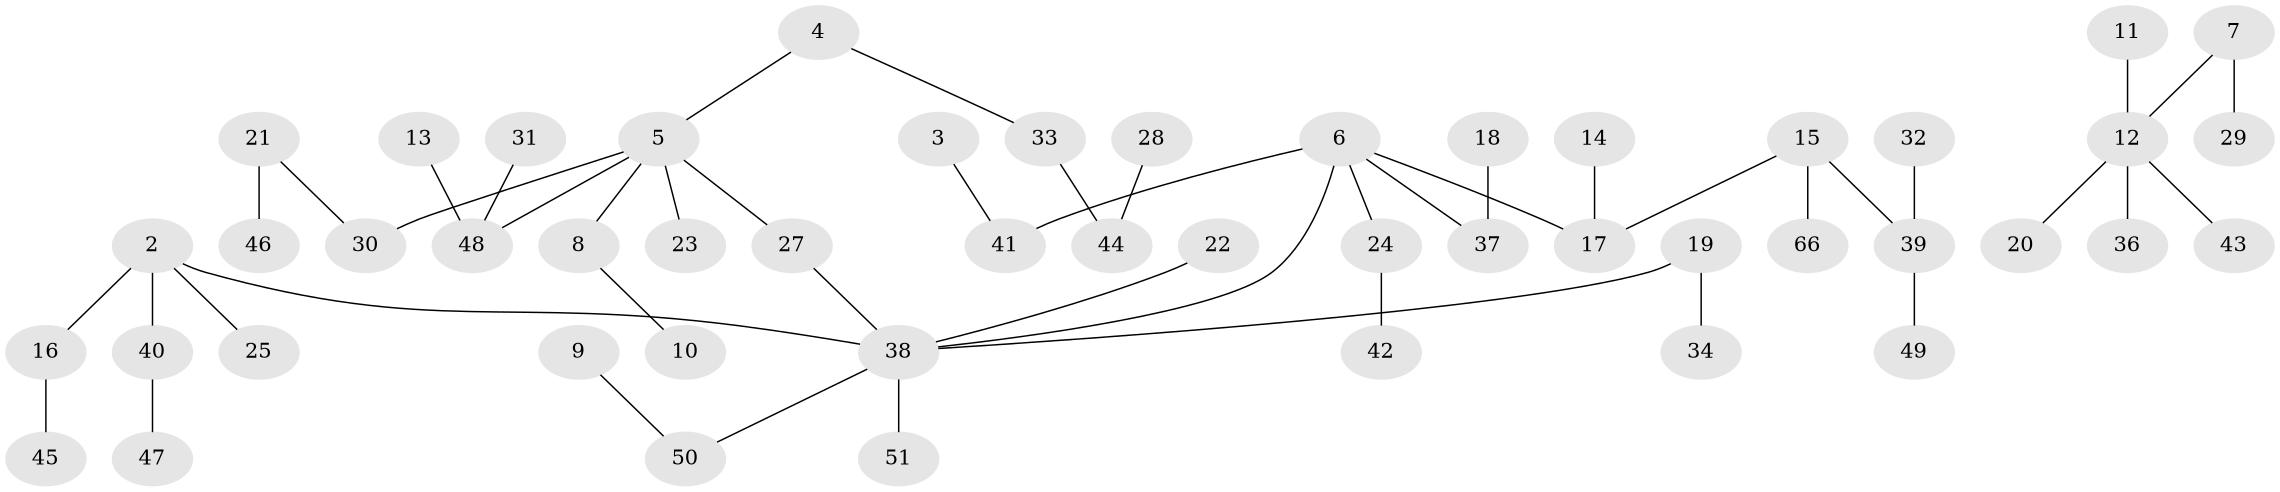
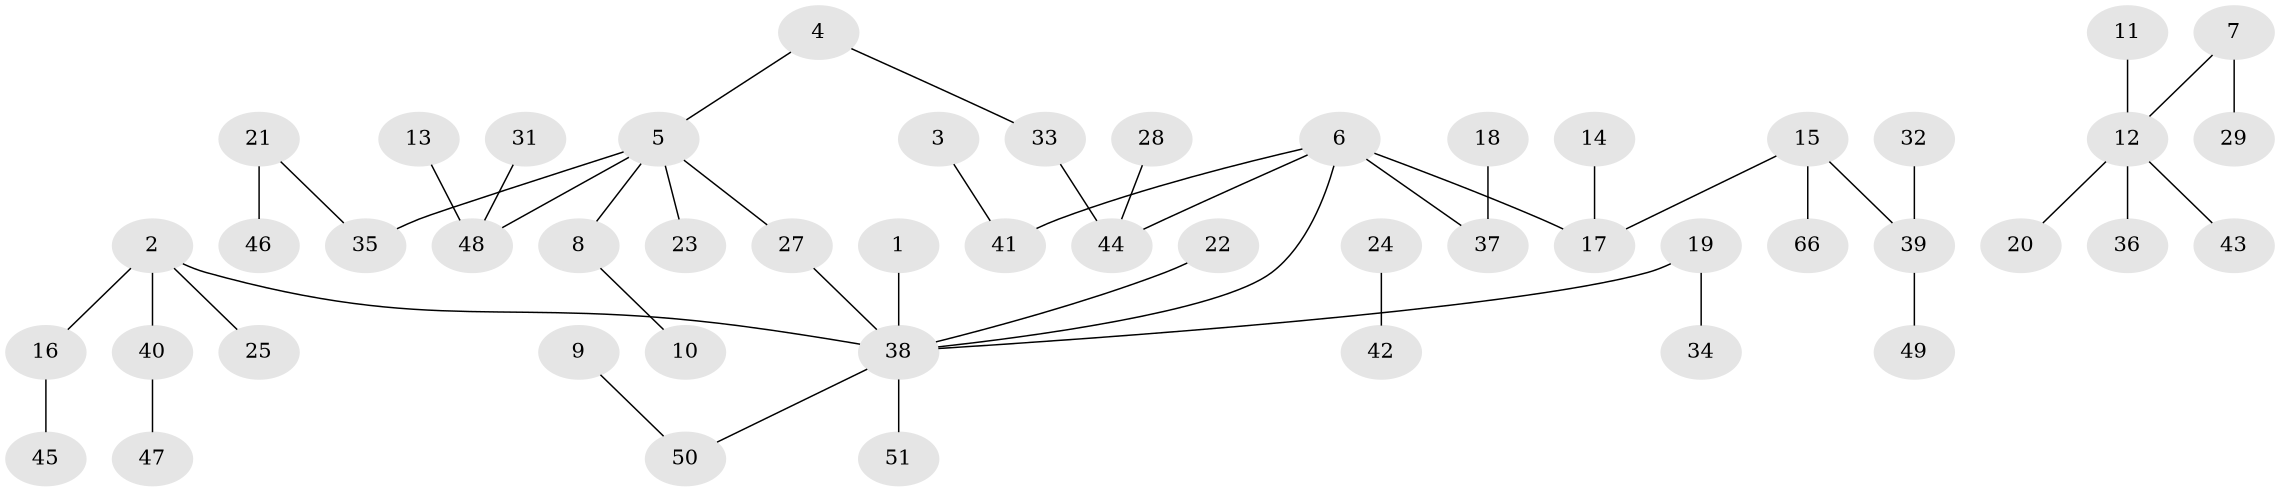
edge "6" -- "24": now "6" -- "44"
node "30": label "30" -> "35"
node "1": added
